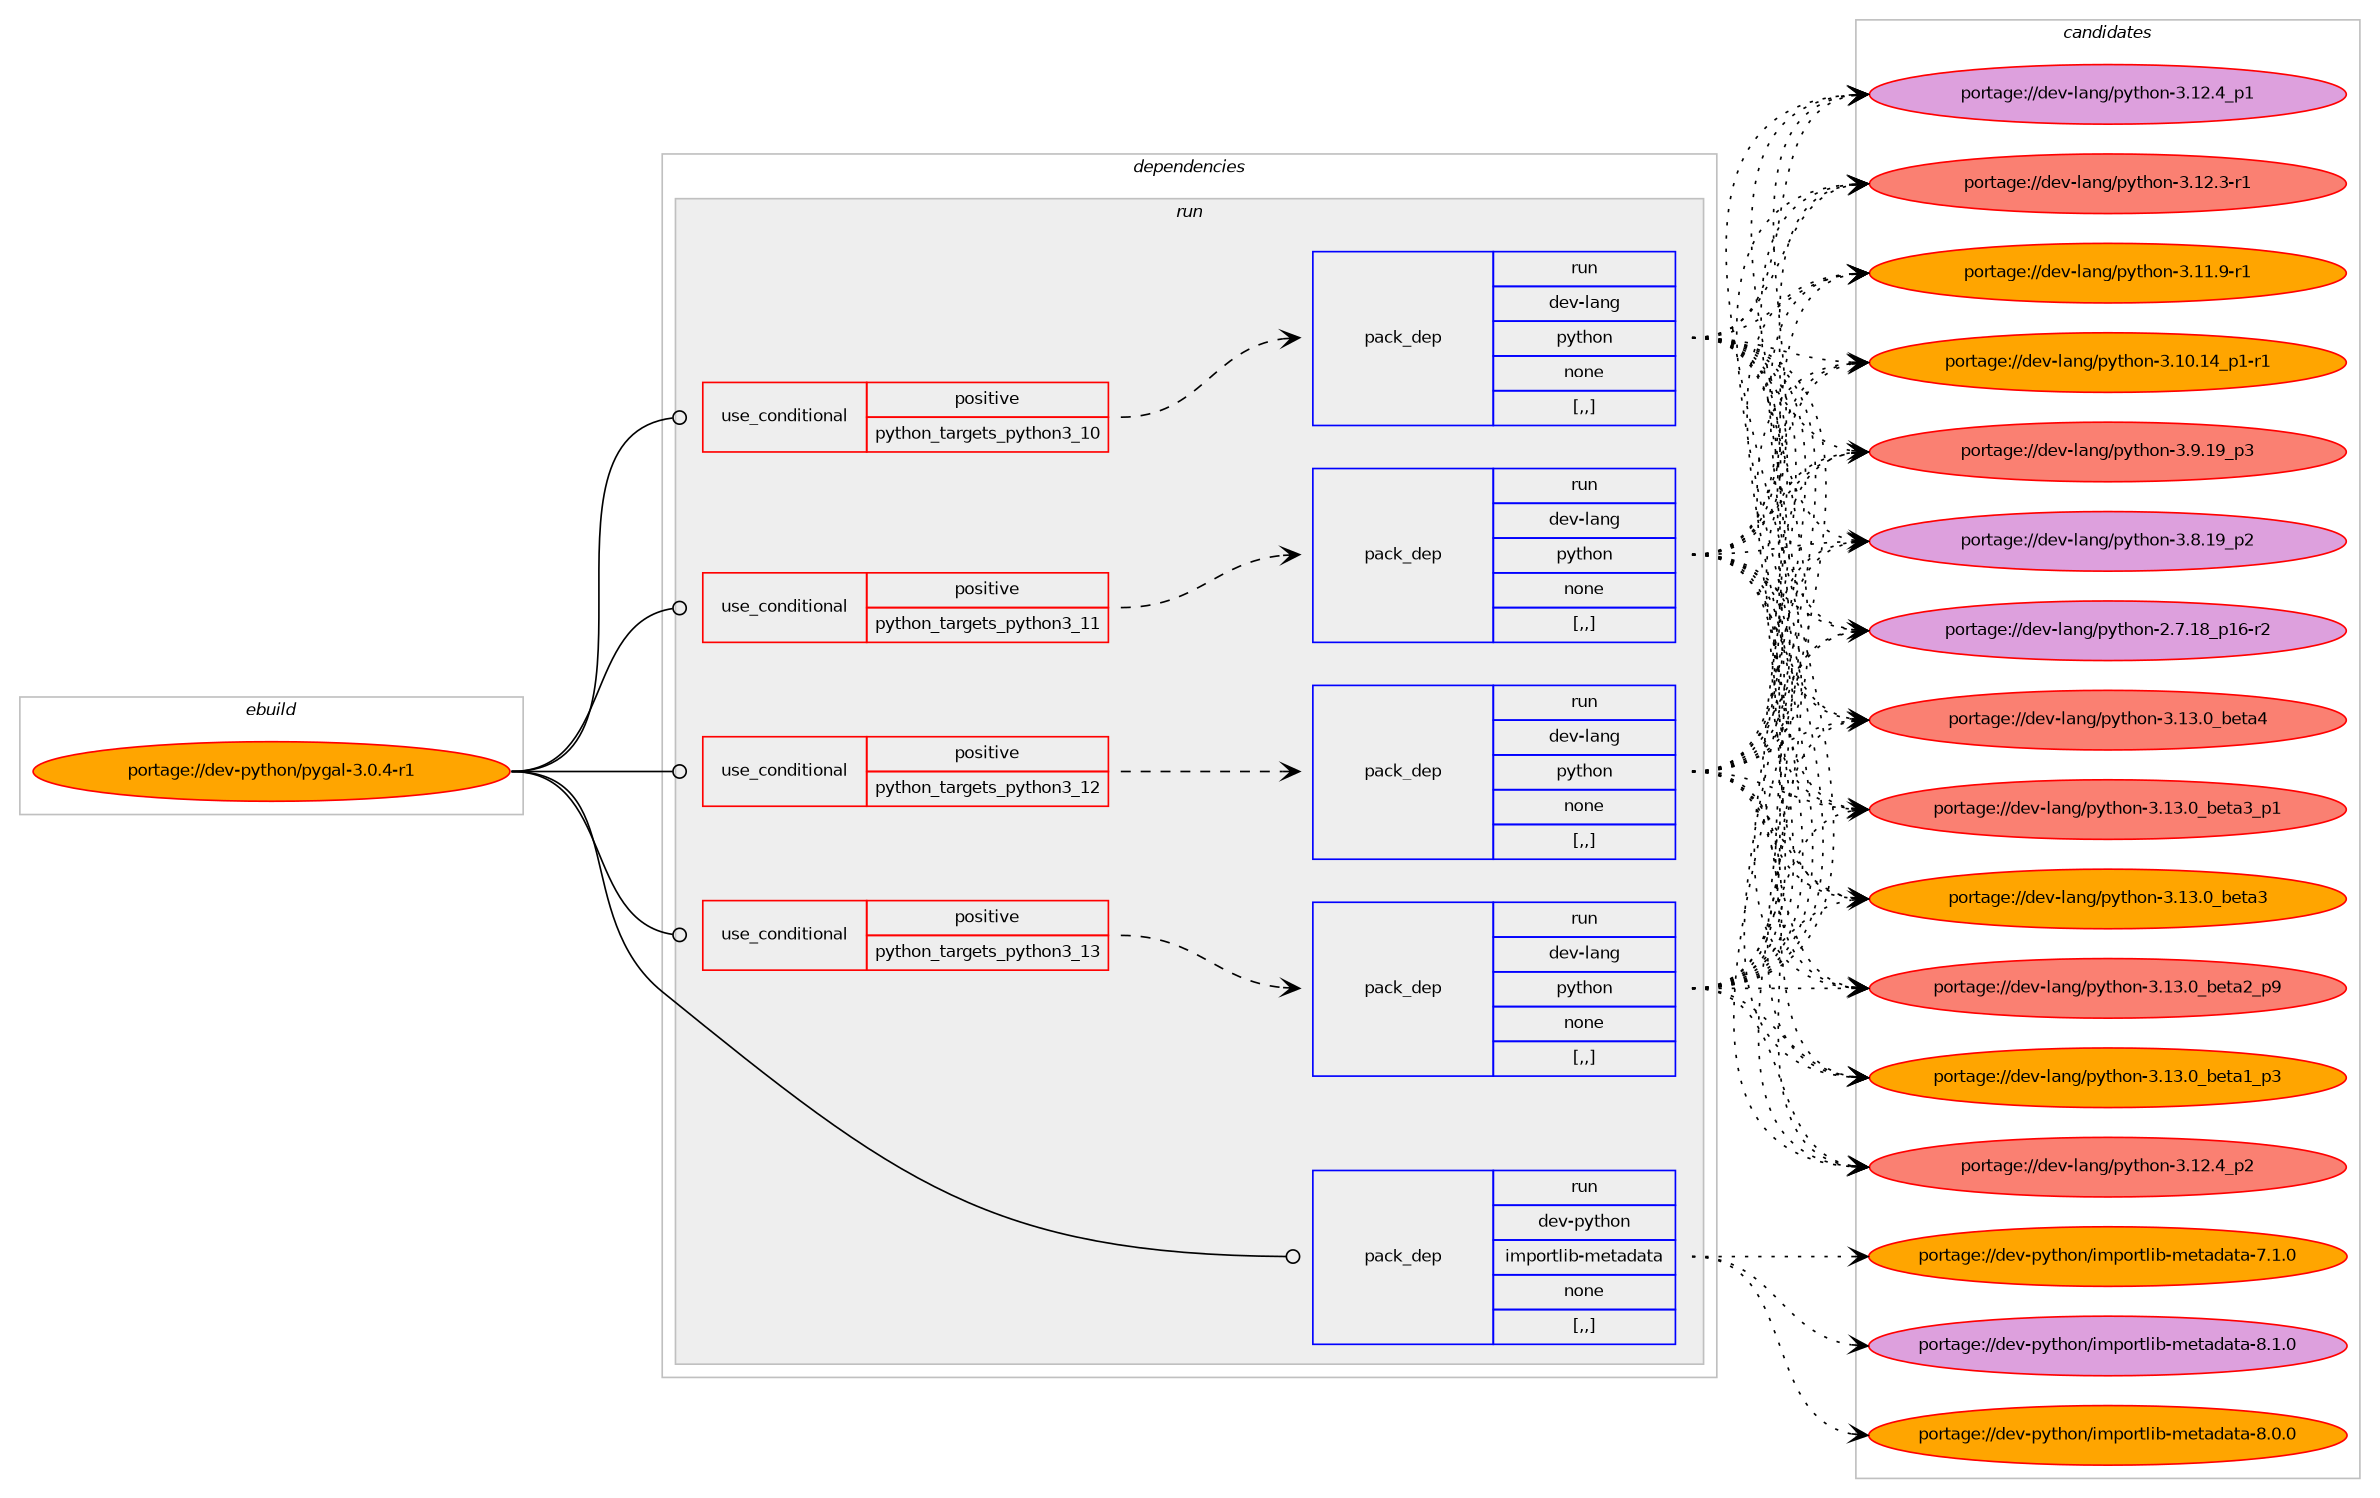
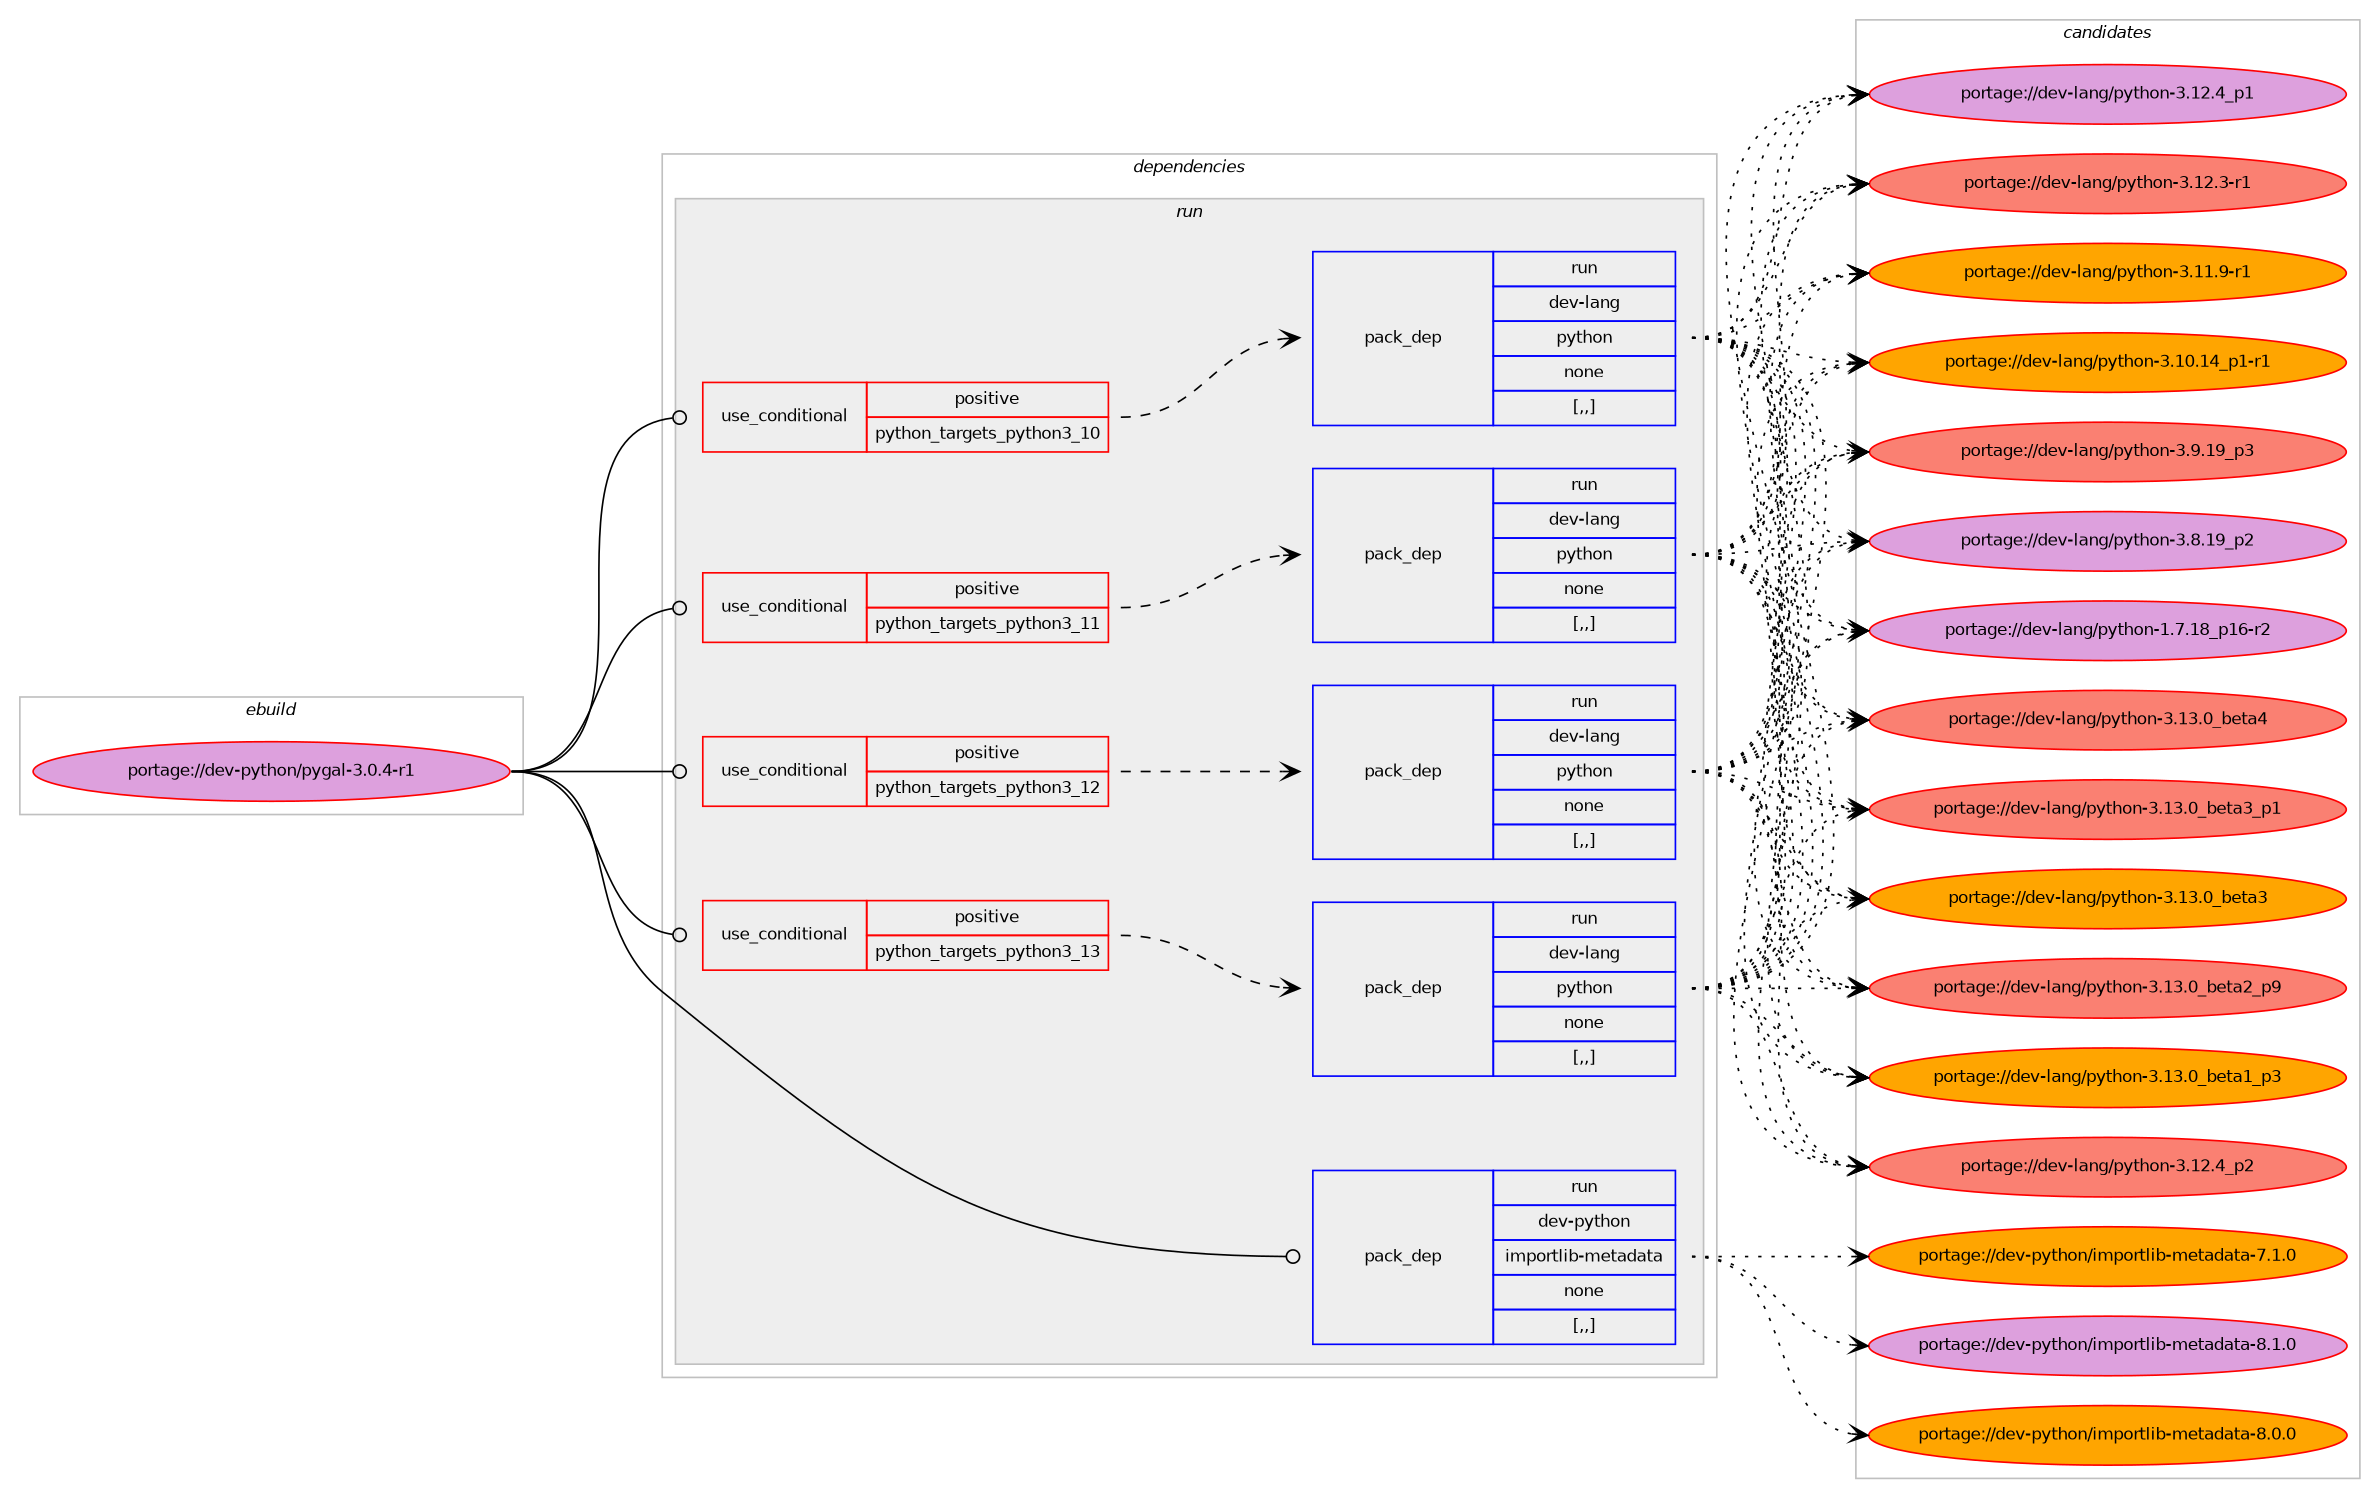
node "portage://dev-lang/python-2.7.18_p16-r2": label "portage://dev-lang/python-2.7.18_p16-r2" -> "portage://dev-lang/python-1.7.18_p16-r2"
node "portage://dev-python/pygal-3.0.4-r1": fillcolor orange -> plum
